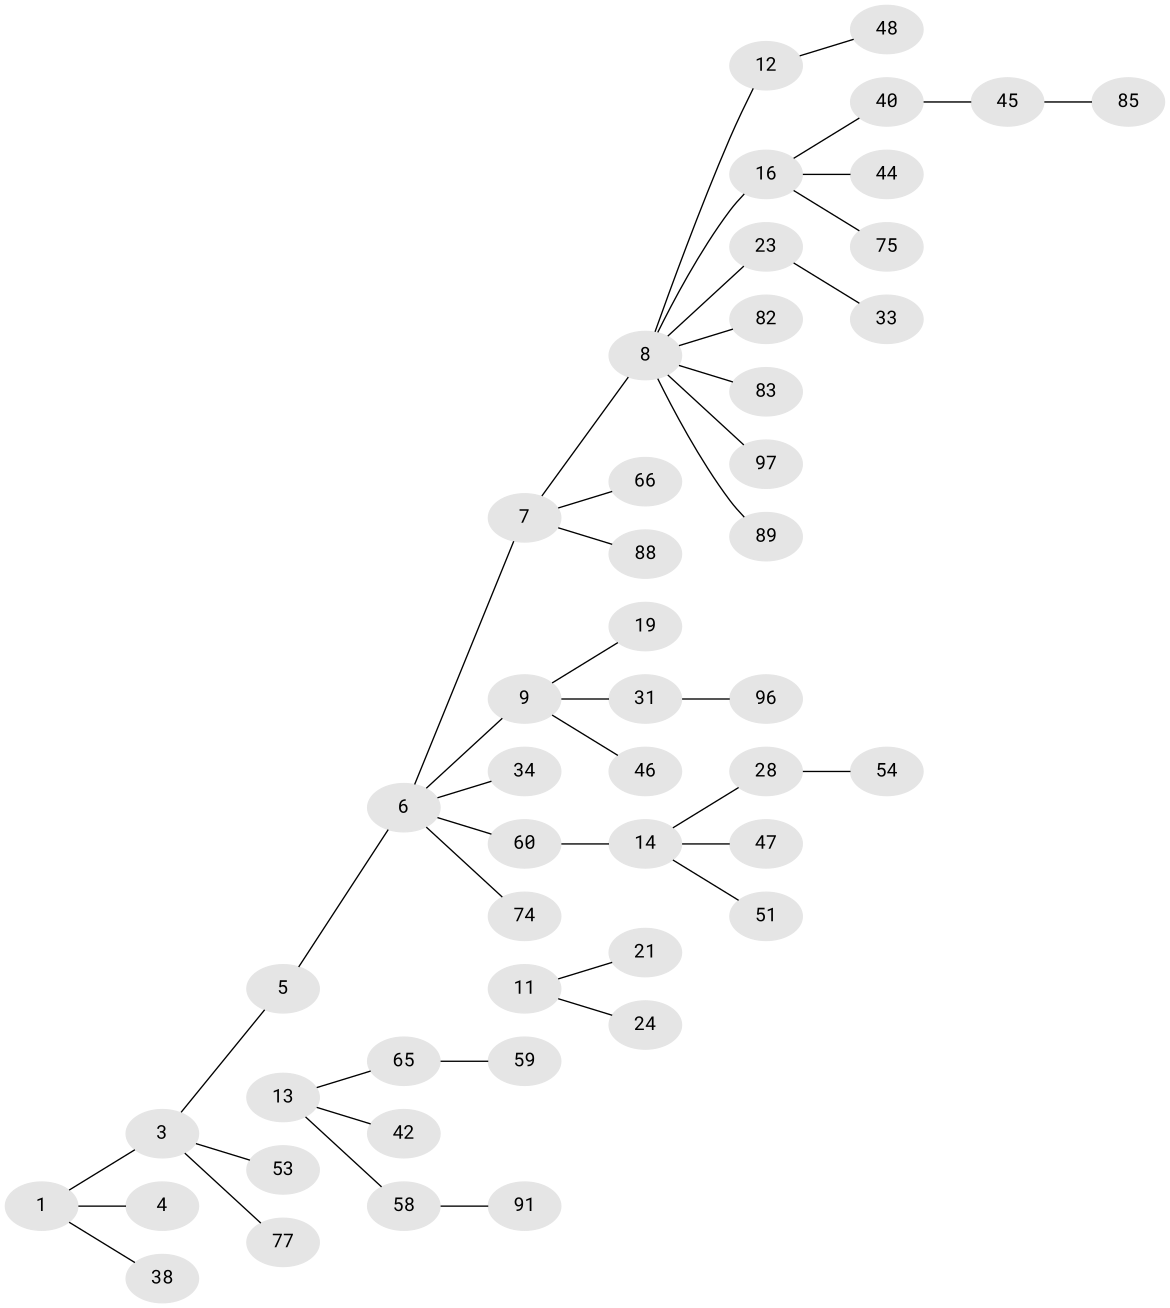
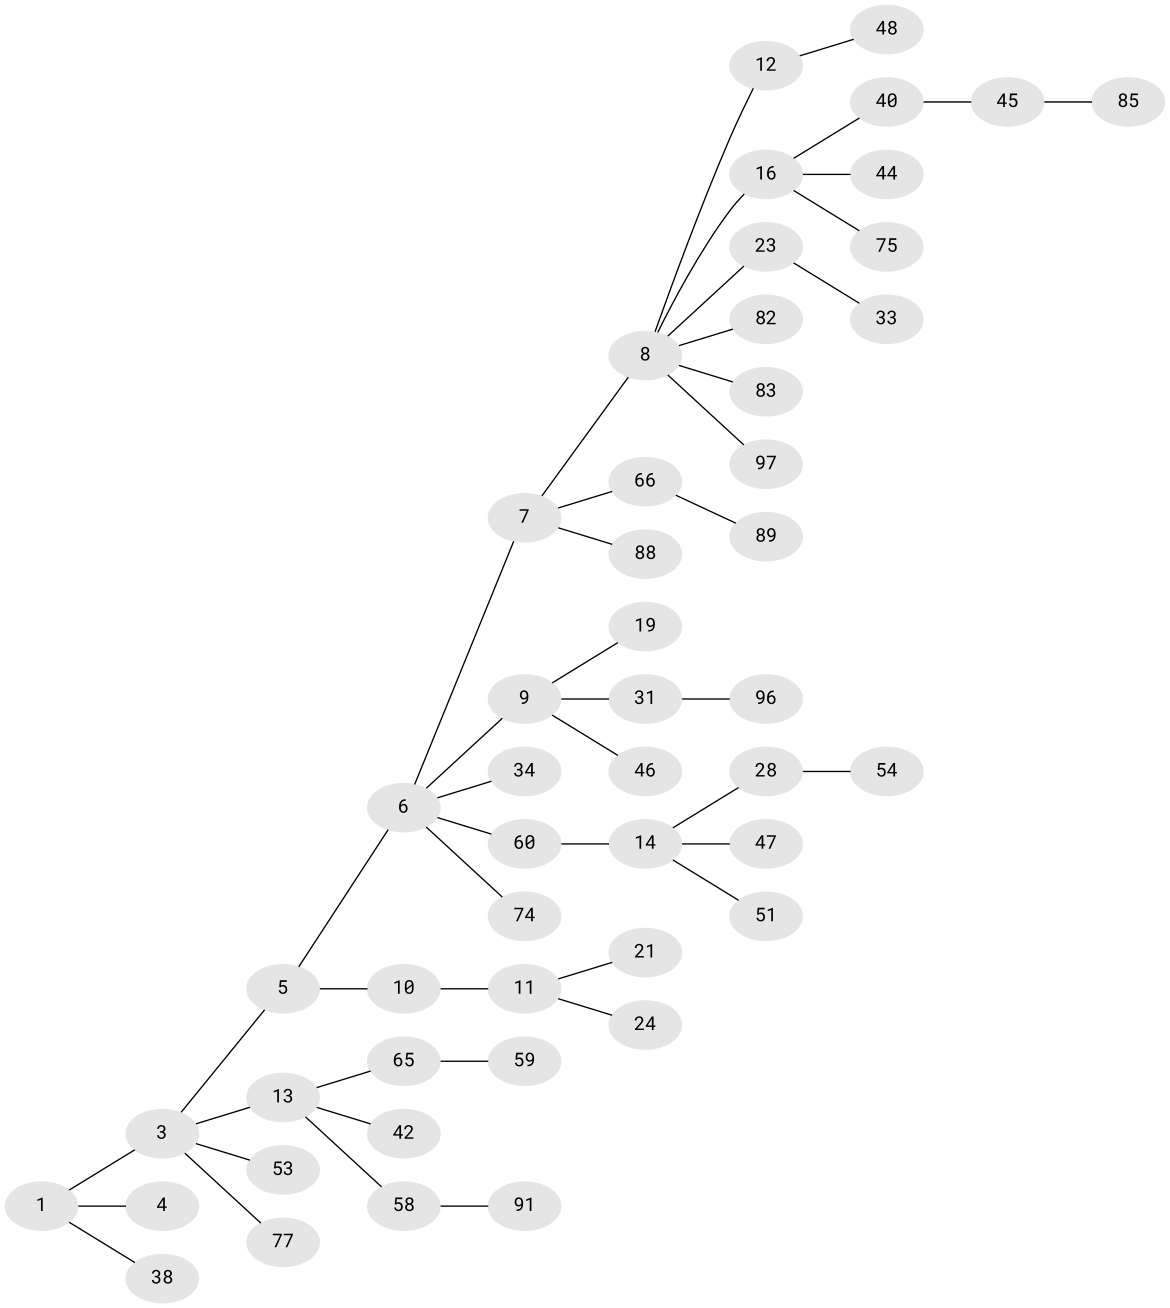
edge "8" -- "89": now "66" -- "89"
node "10": added
edge "13" -- "3": added
